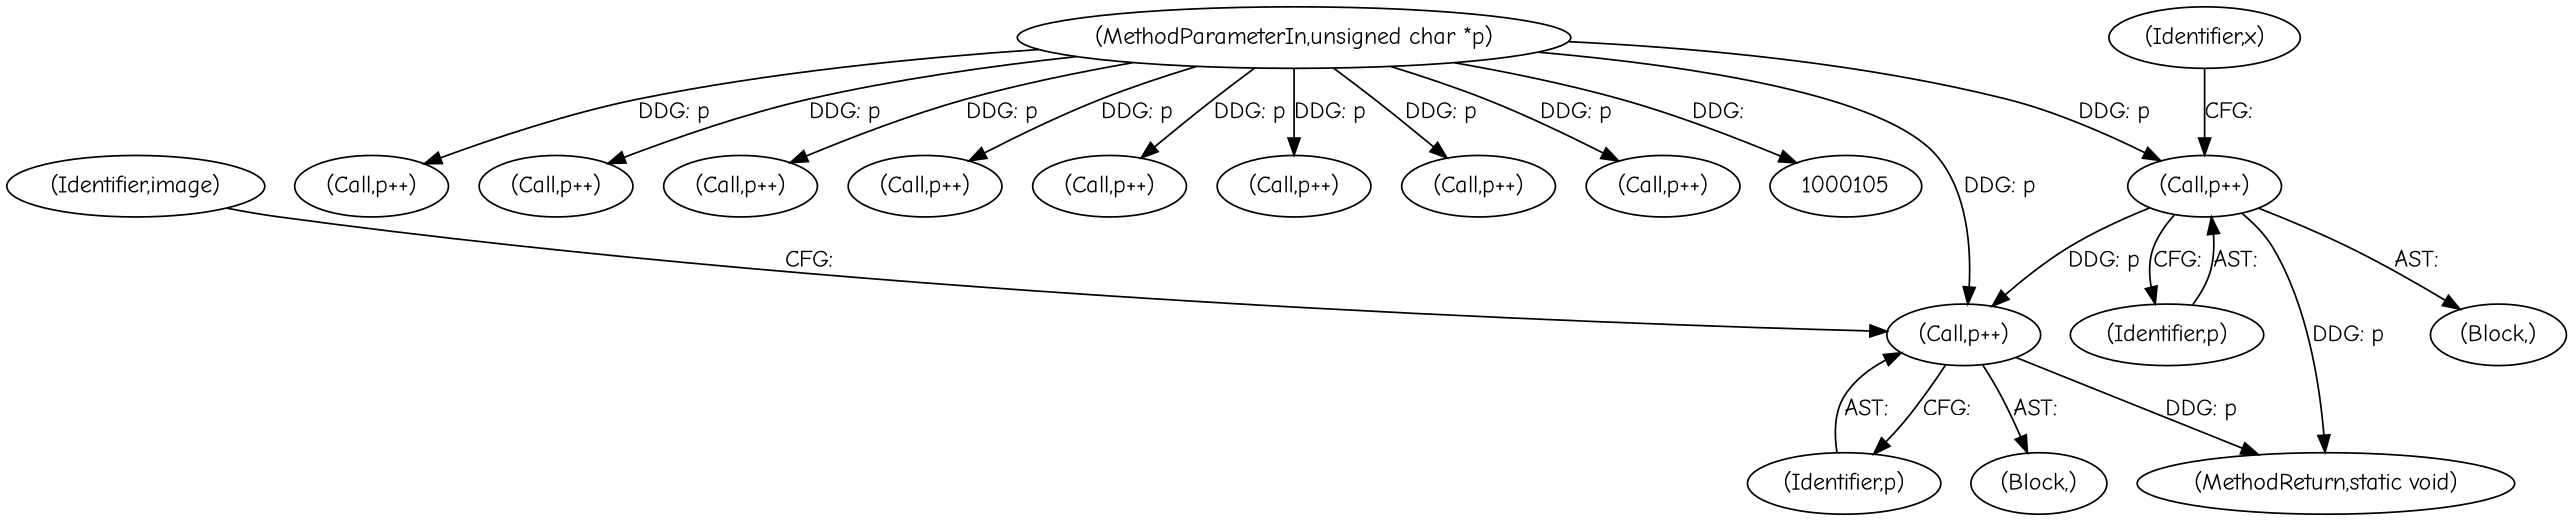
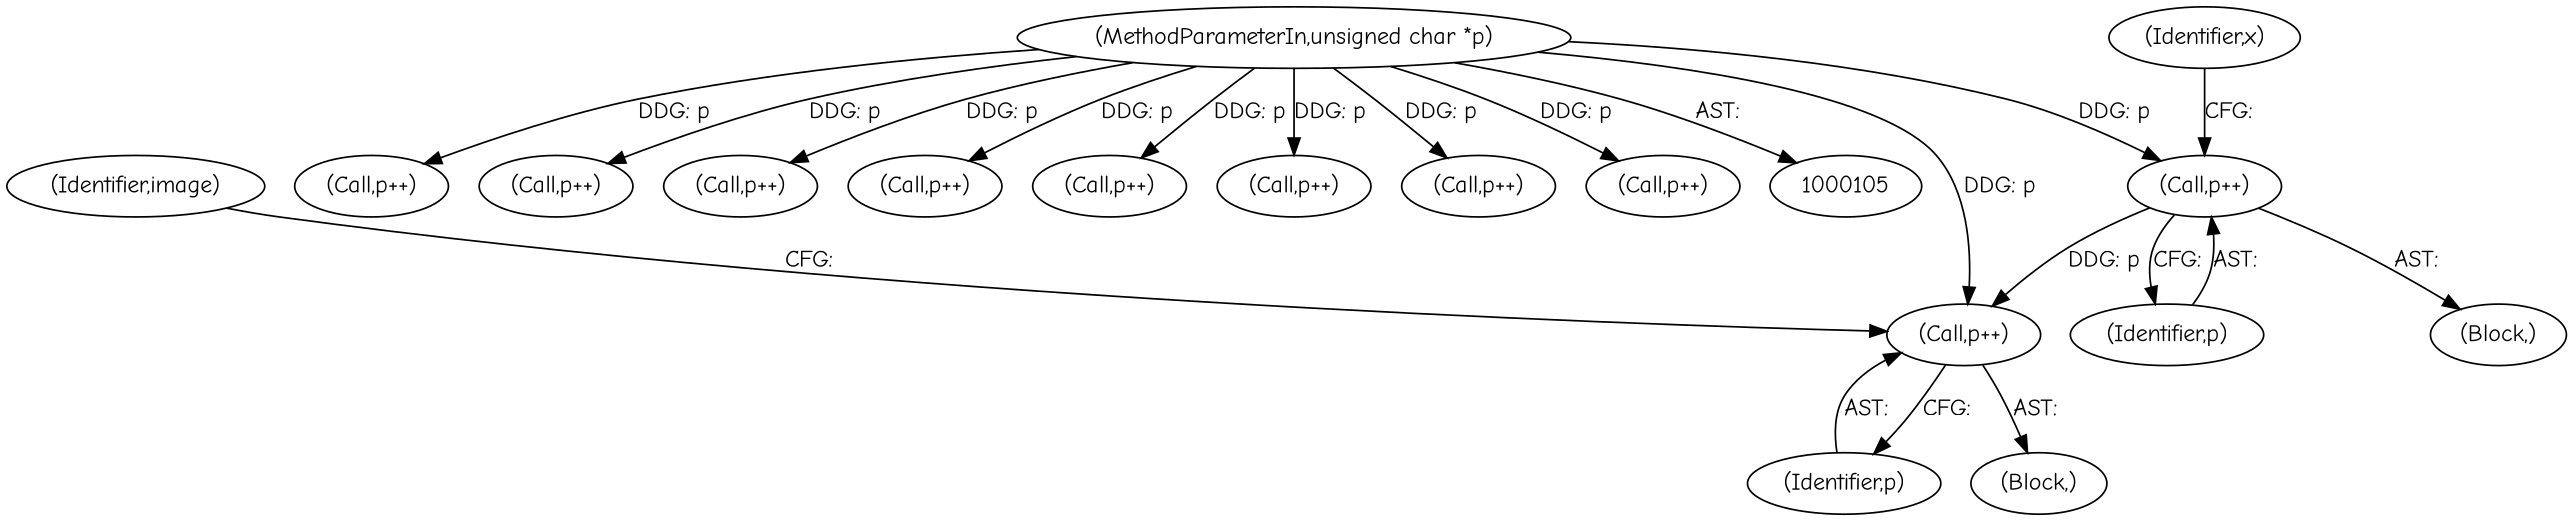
edge "(MethodParameterIn,unsigned char *p)" -> "1000105": label "DDG: " -> "AST: "
node "(MethodReturn,static void)": removed
